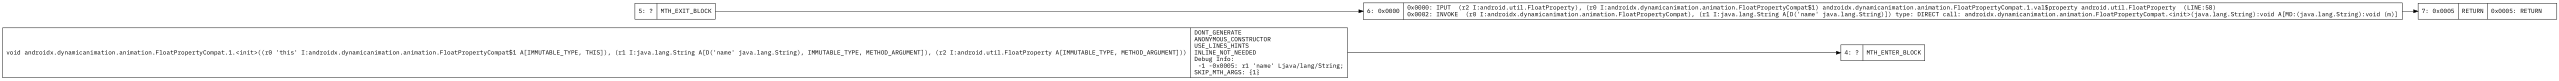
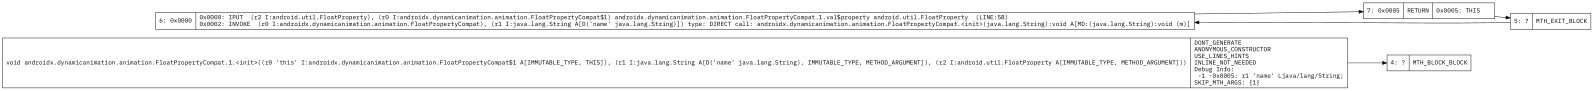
node "7: 0x0005": text "0x0005: RETURN" -> "0x0005: THIS"
edge "7: 0x0005" -> "5: ?": added
node "4: ?": text "MTH_ENTER_BLOCK" -> "MTH_BLOCK_BLOCK"
